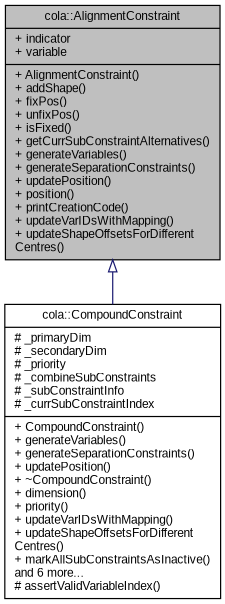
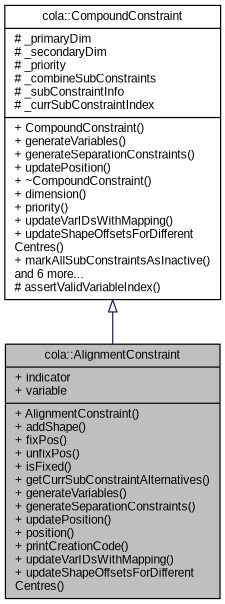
edge "cola::CompoundConstraint" -> "cola::AlignmentConstraint": reversed
